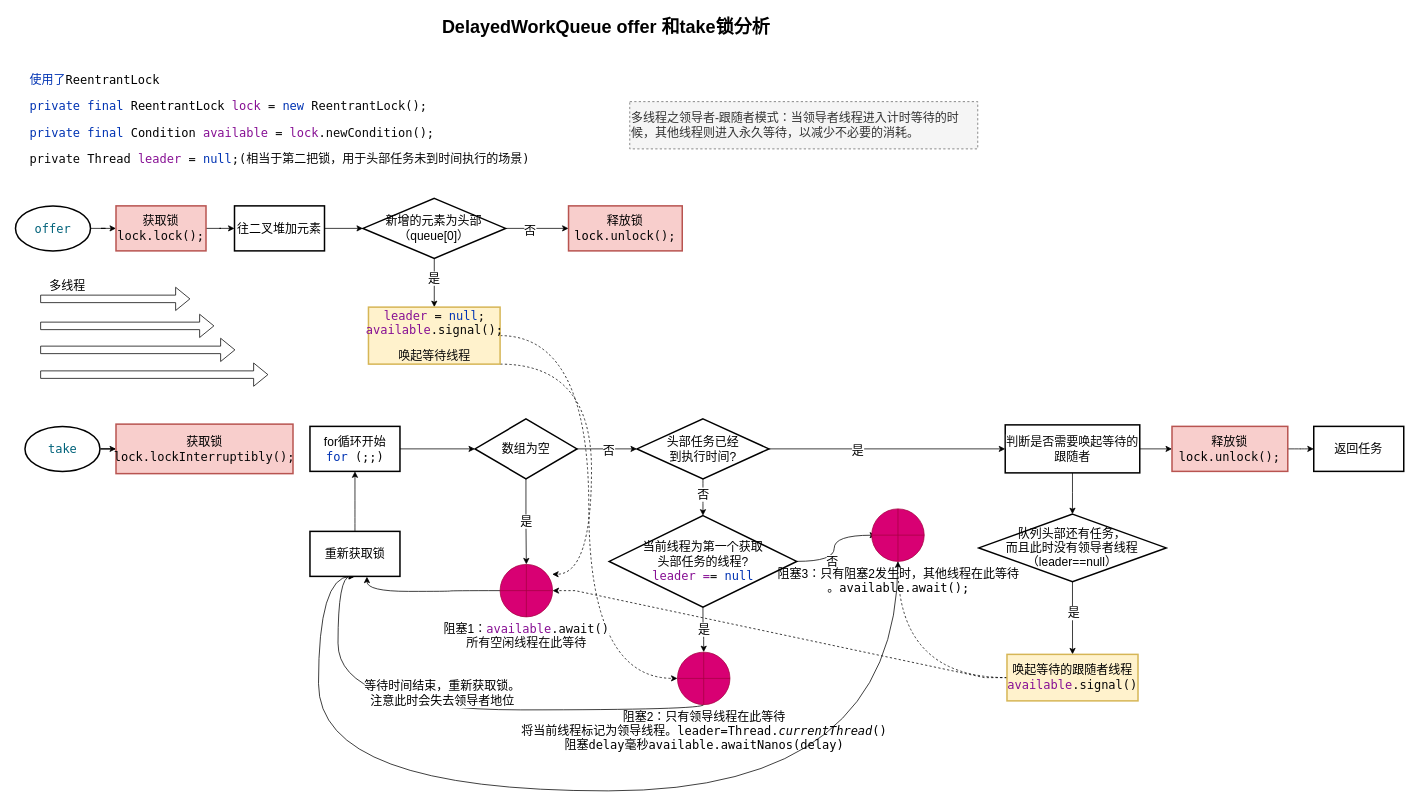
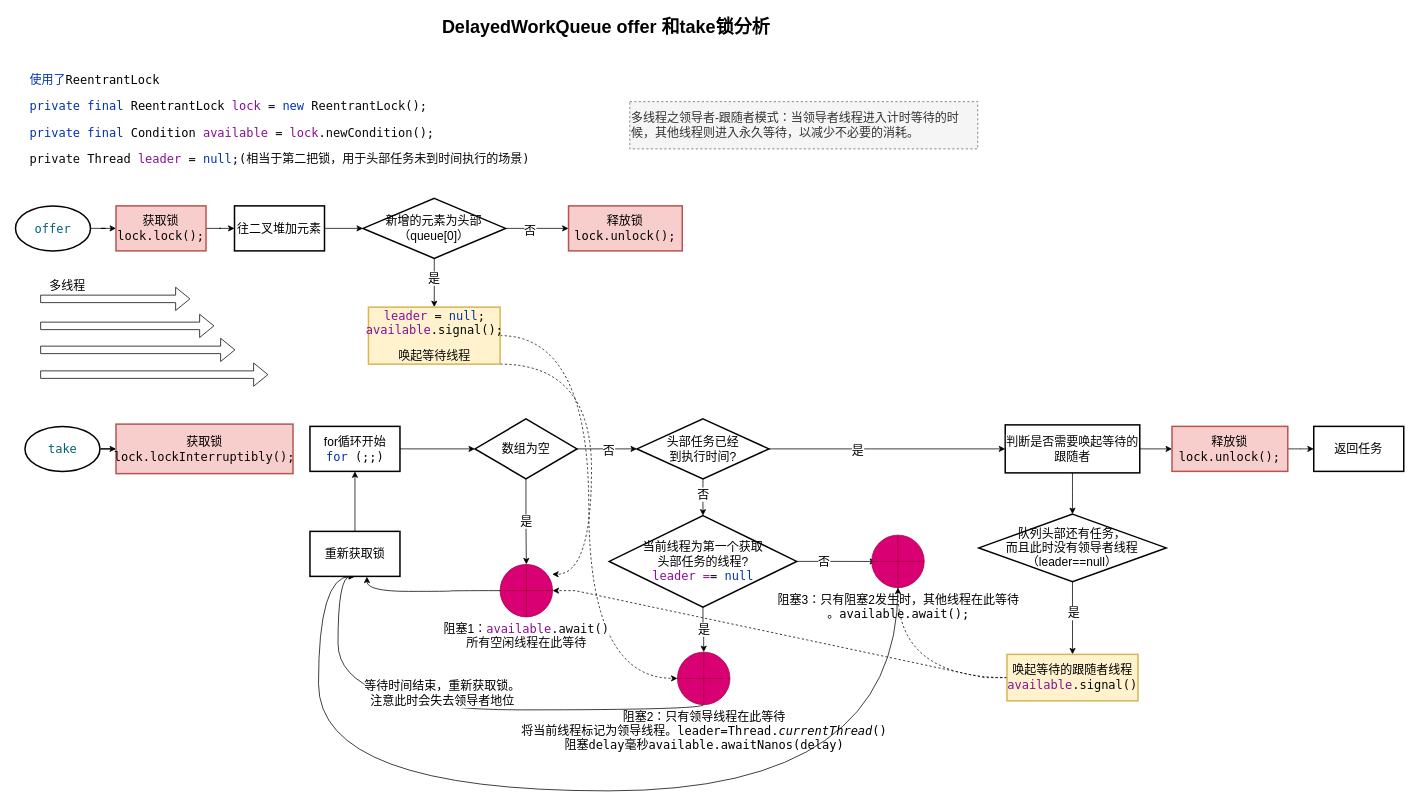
node "阻塞3：只有阻塞2发生时，其他线程在此等待。available.await();": moved (898, 535) -> (898, 561)
